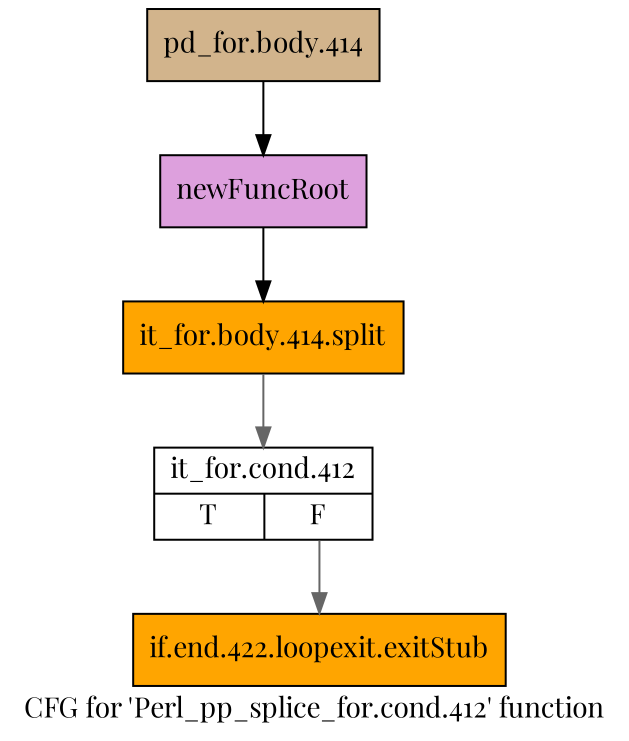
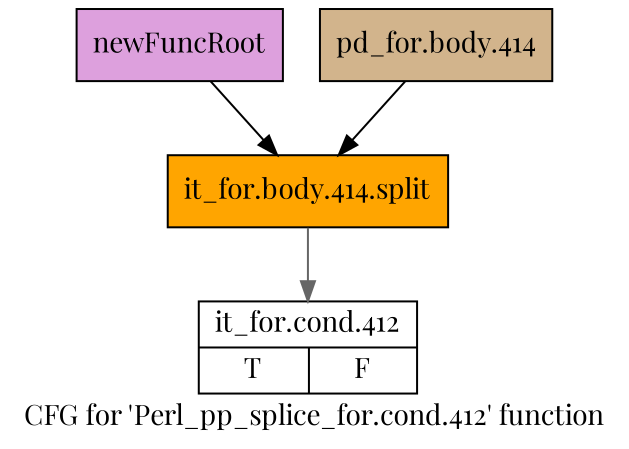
edge "pd_for.body.414" -> "newFuncRoot": now "pd_for.body.414" -> "it_for.body.414.split"
node "if.end.422.loopexit.exitStub": removed
